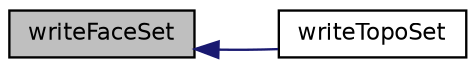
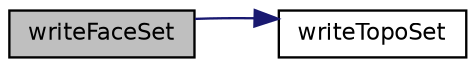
edge "writeTopoSet" -> "writeFaceSet": reversed
